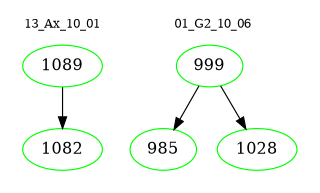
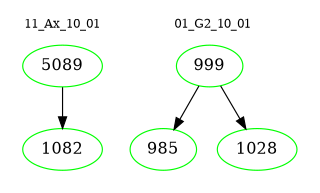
cluster "13_Ax_10_01": label "13_Ax_10_01" -> "11_Ax_10_01"
cluster "01_G2_10_06": label "01_G2_10_06" -> "01_G2_10_01"
node "1089": label "1089" -> "5089"
